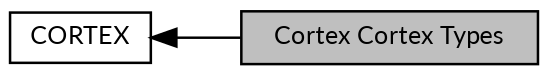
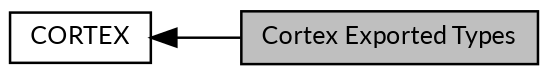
node "Cortex Cortex Types": label "Cortex Cortex Types" -> "Cortex Exported Types"
